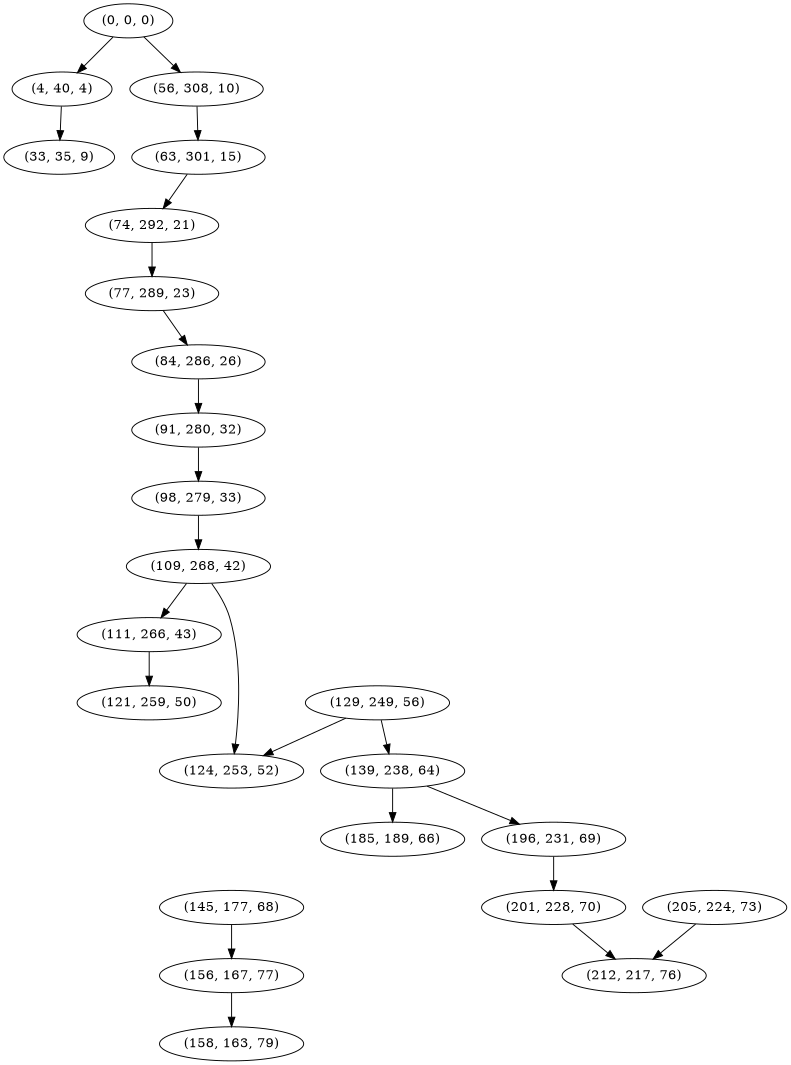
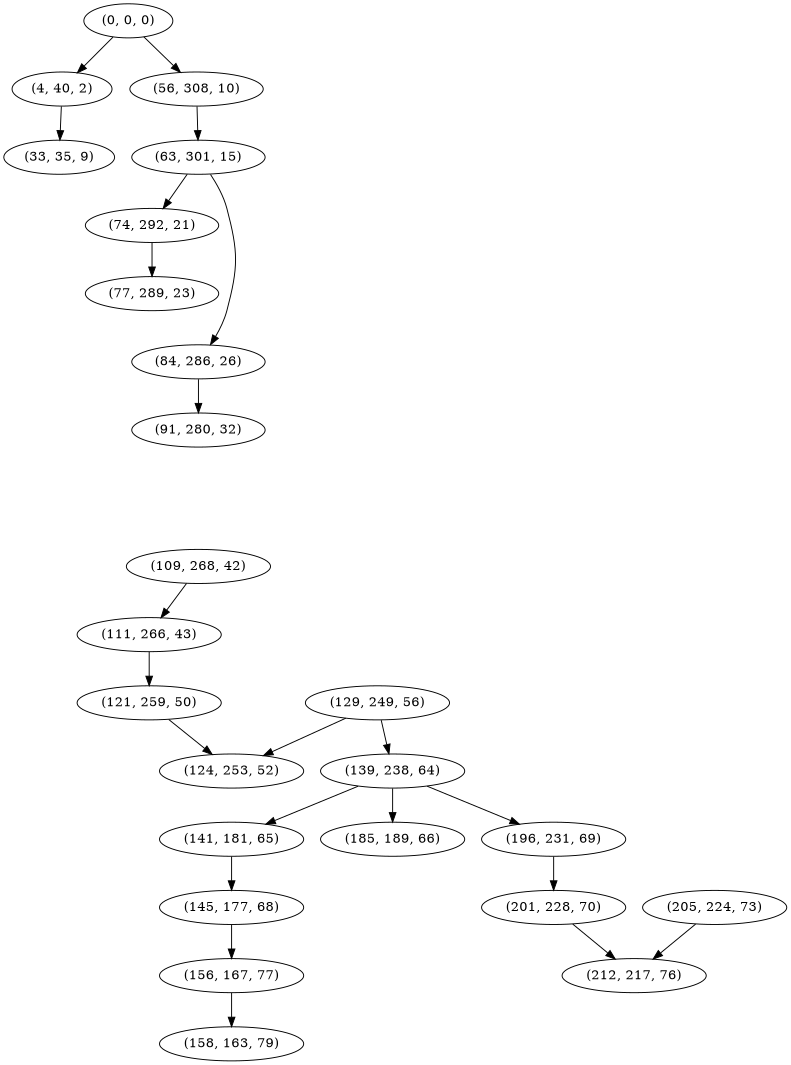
node "(4, 40, 4)": label "(4, 40, 4)" -> "(4, 40, 2)"
edge "(77, 289, 23)" -> "(84, 286, 26)": now "(63, 301, 15)" -> "(84, 286, 26)"
node "(98, 279, 33)": removed
edge "(109, 268, 42)" -> "(124, 253, 52)": now "(121, 259, 50)" -> "(124, 253, 52)"
node "(141, 181, 65)": added
